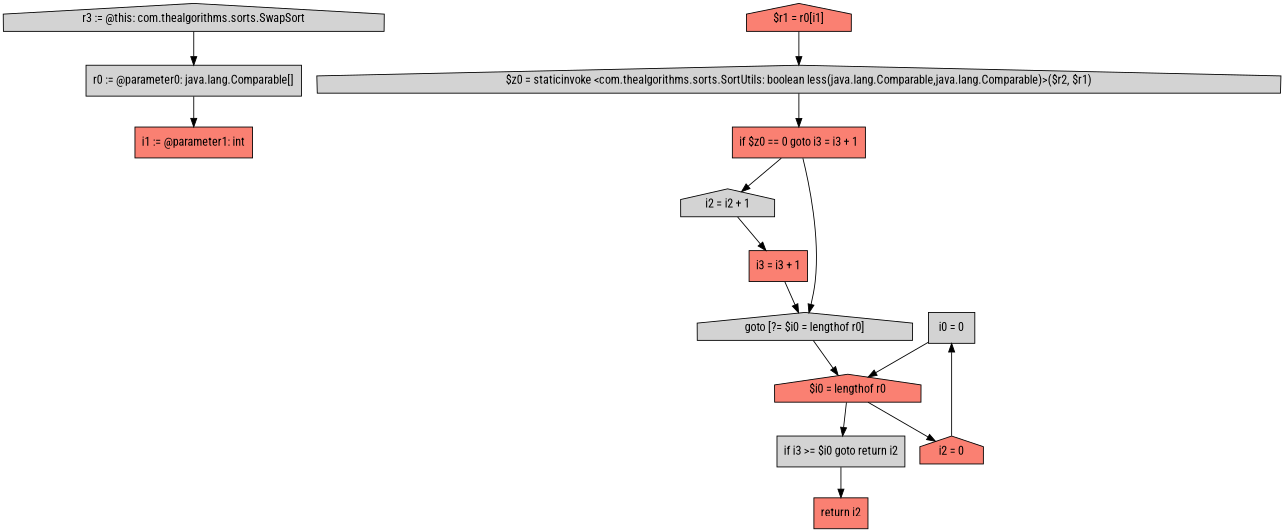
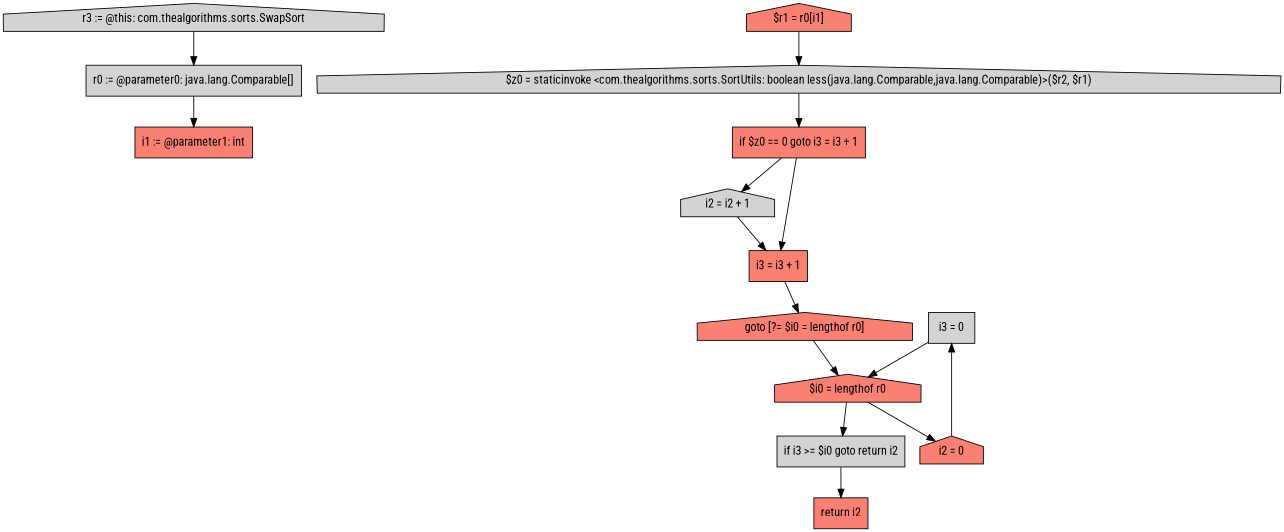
edge "if $z0 == 0 goto i3 = i3 + 1" -> "goto [?= $i0 = lengthof r0]": now "if $z0 == 0 goto i3 = i3 + 1" -> "i3 = i3 + 1"
node "goto [?= $i0 = lengthof r0]": fillcolor lightgrey -> salmon
node "i0 = 0": label "i0 = 0" -> "i3 = 0"
